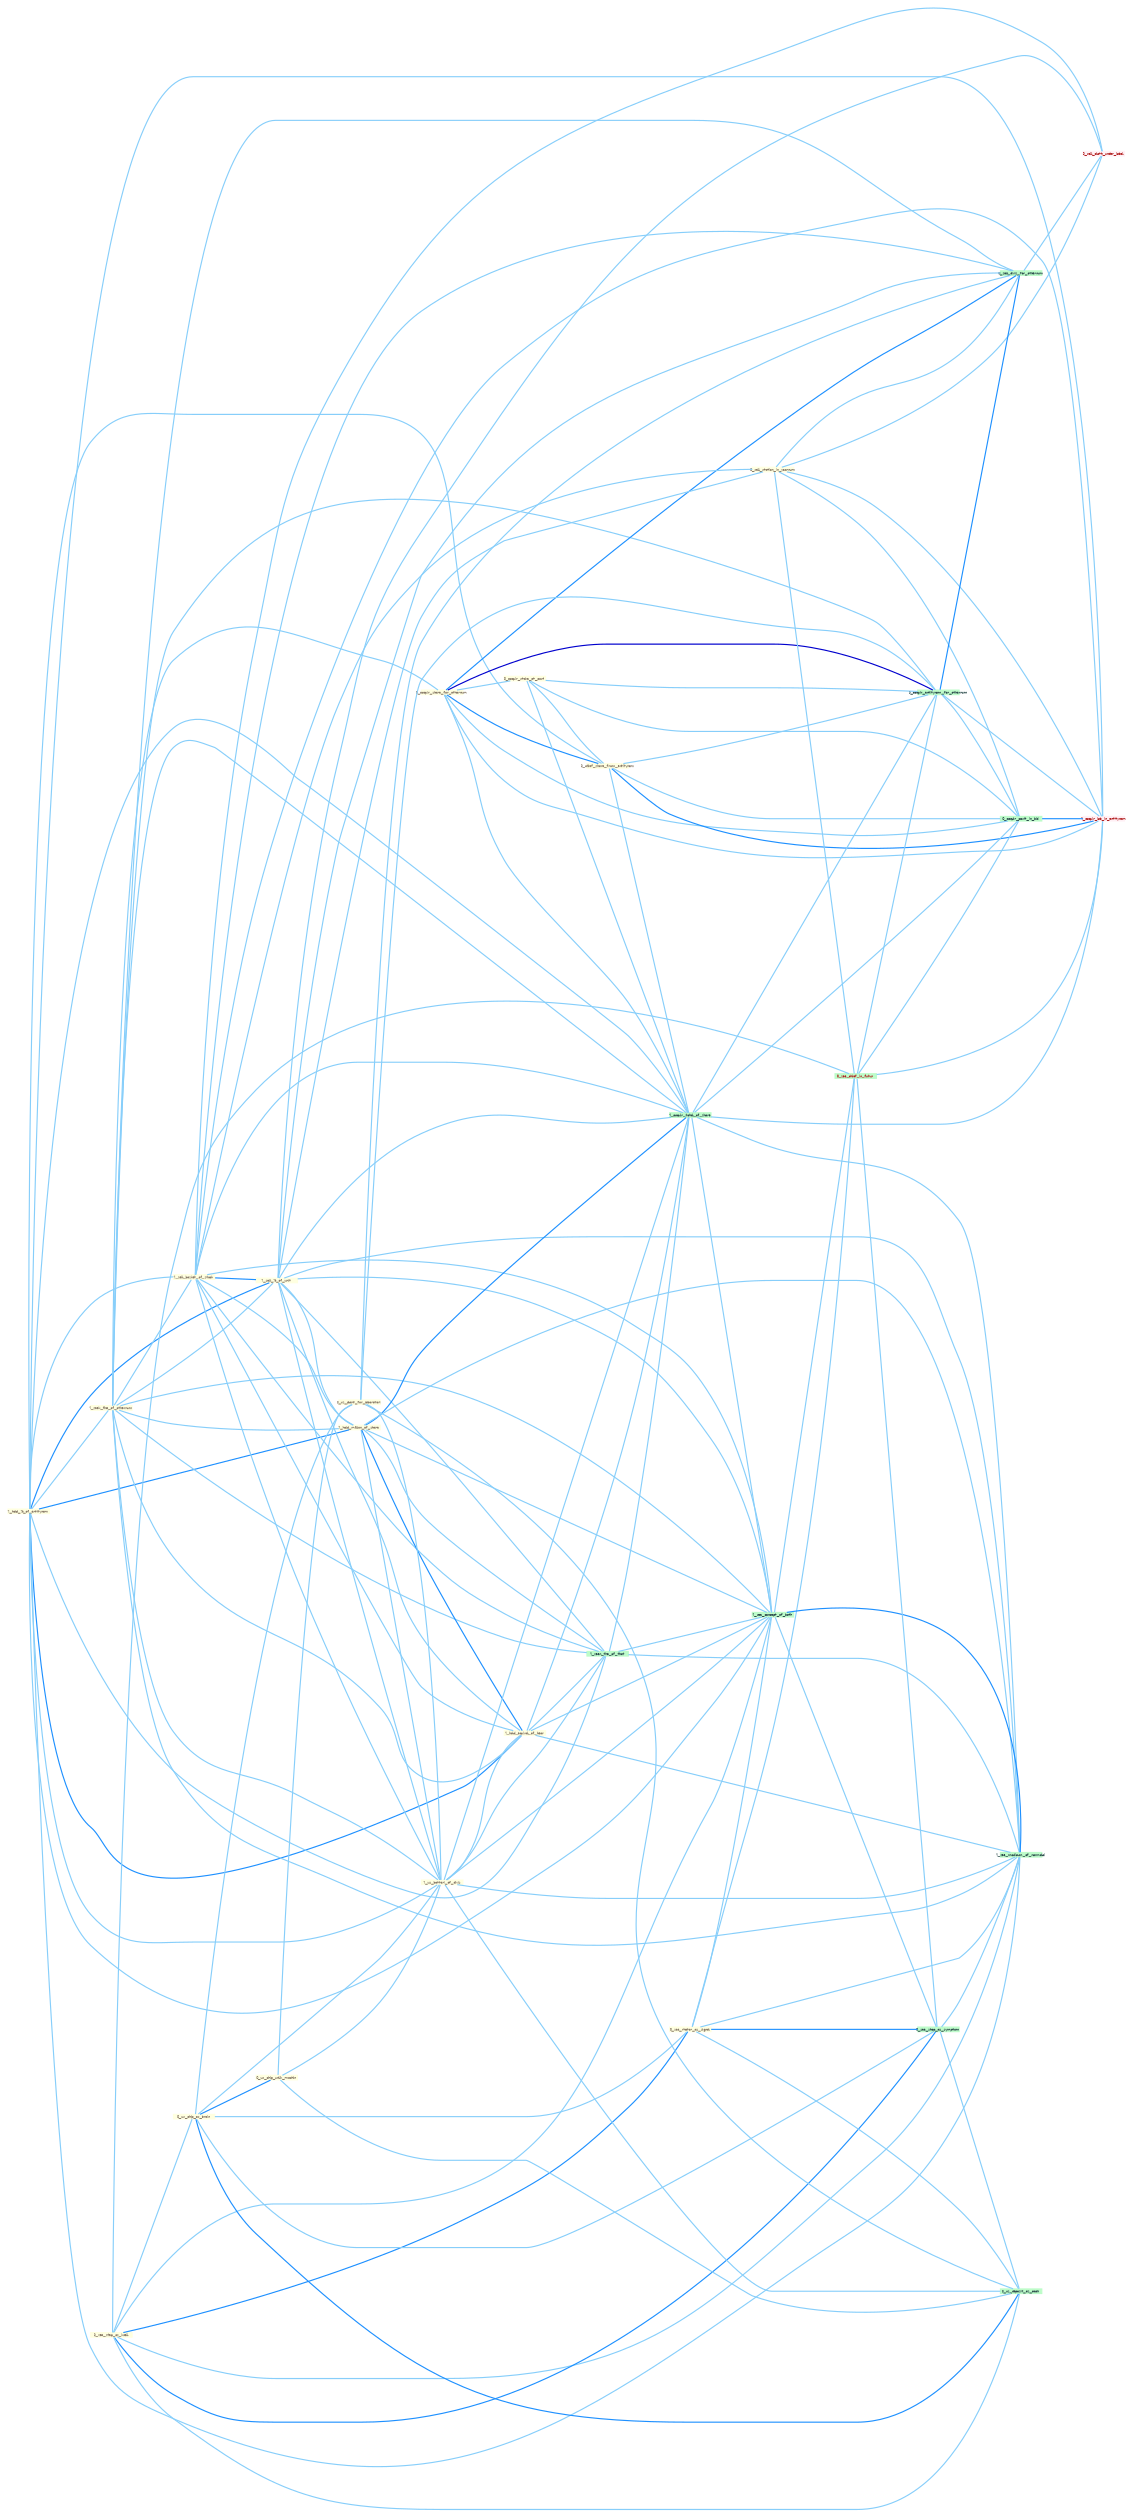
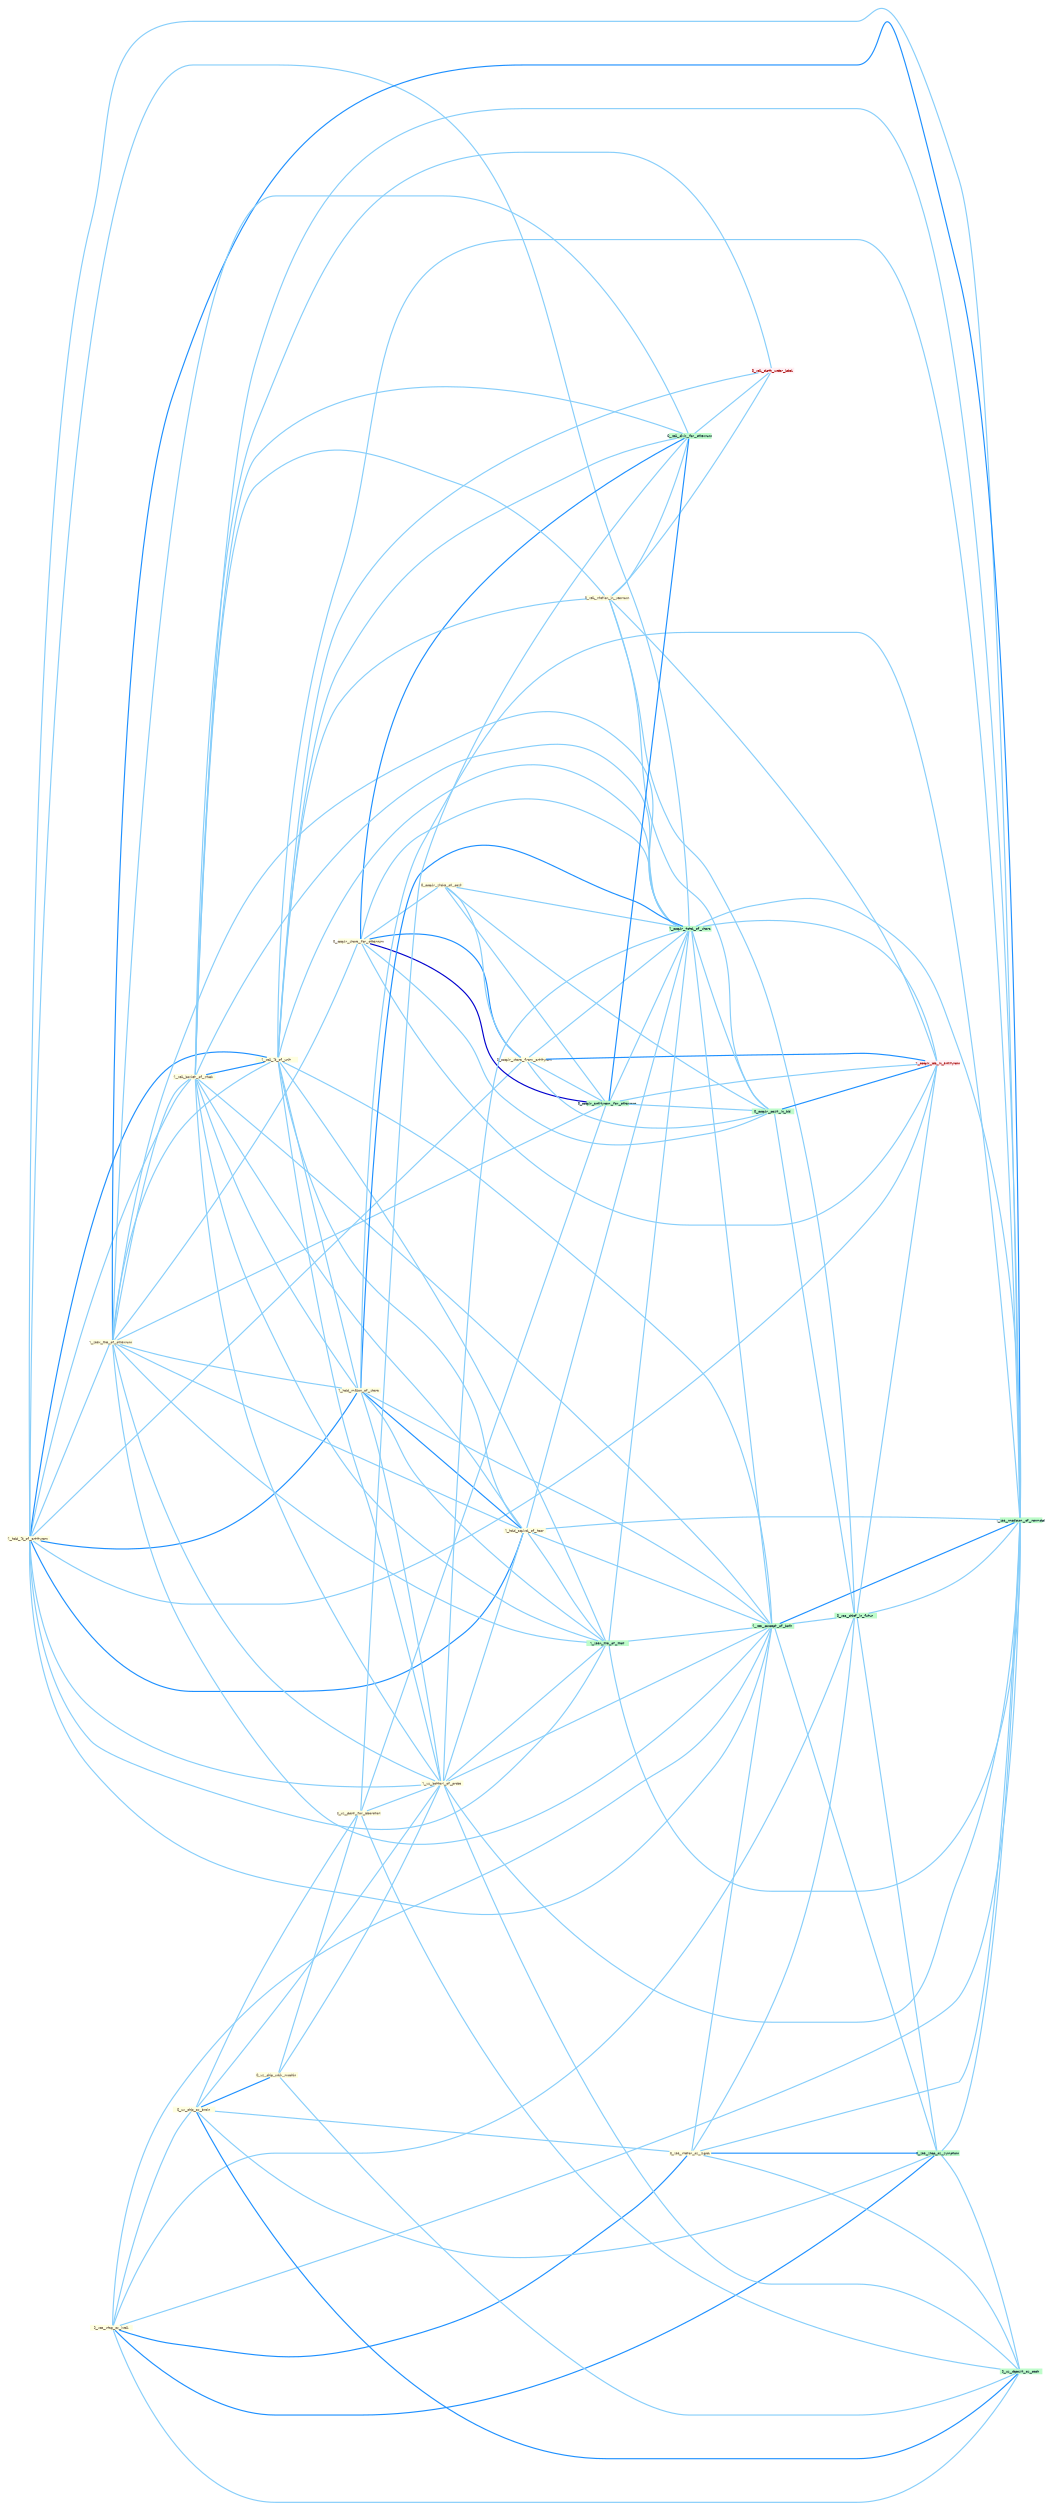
edge "1_acquir_lab_in_entitynam" -- "1_sell_basket_of_stock": now "1_see_modicum_of_normalci" -- "1_sell_basket_of_stock"
node "0_chief_share_from_entitynam": label "0_chief_share_from_entitynam" -> "0_acquir_share_from_entitynam"
edge "0_acquir_entitynam_for_othernum" -- "0_see_chief_in_futur": now "1_see_modicum_of_normalci" -- "0_see_chief_in_futur"
node "0_see_chief_in_futur": fontcolor #b22222 -> #2f4f4f
node "1_us_batteri_of_divis": label "1_us_batteri_of_divis" -> "1_us_batteri_of_probe"
edge "1_seek_fine_of_othernum" -- "1_see_modicum_of_normalci": color #87cefa -> #1e90ff
